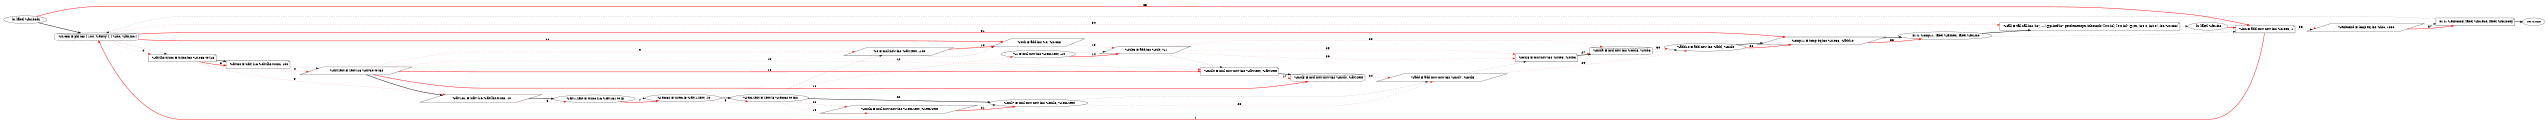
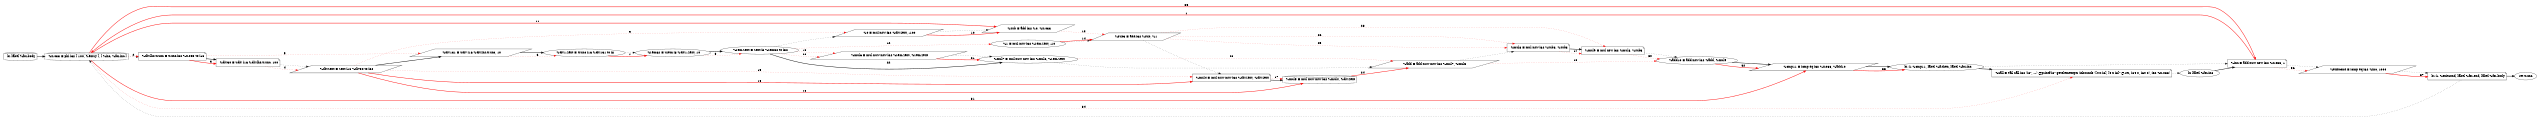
edge "br label %for.body" -> "%inc = add nuw nsw i32 %x.033, 1": now "%x.033 = phi i32 [ 100, %entry ], [ %inc, %for.inc ]" -> "%inc = add nuw nsw i32 %x.033, 1"
node "br label %for.body": shape ellipse -> cylinder
edge "br label %for.inc" -> "%inc = add nuw nsw i32 %x.033, 1": color red -> black
node "%mul9 = mul nsw i32 %mul8, %sub3": shape cylinder -> note
edge "%mul5 = mul nuw nsw i32 %mul4, %div.zext" -> "%add = add nuw nsw i32 %mul7, %mul5": style dotted -> bold
